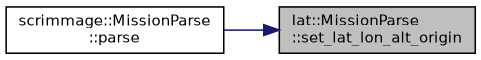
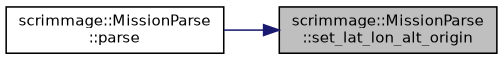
node "lat::MissionParse ::set_lat_lon_alt_origin": label "lat::MissionParse ::set_lat_lon_alt_origin" -> "scrimmage::MissionParse ::set_lat_lon_alt_origin"
